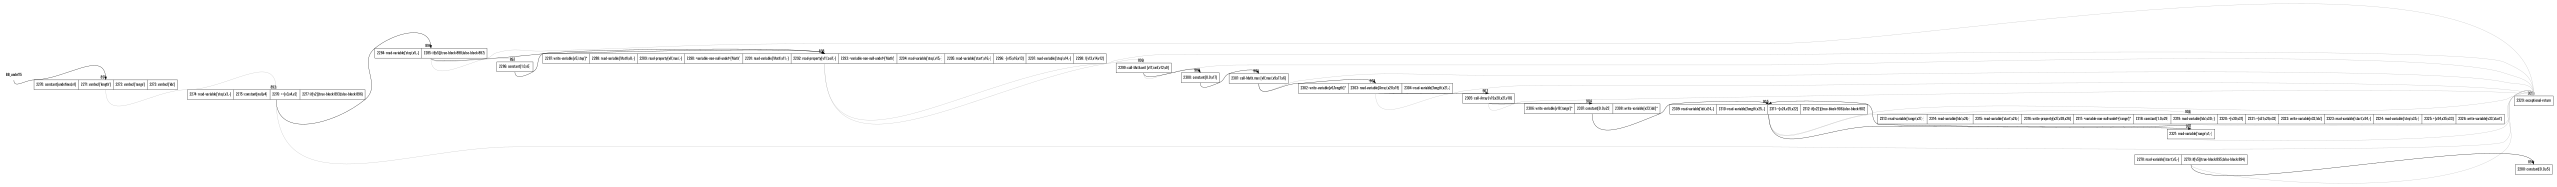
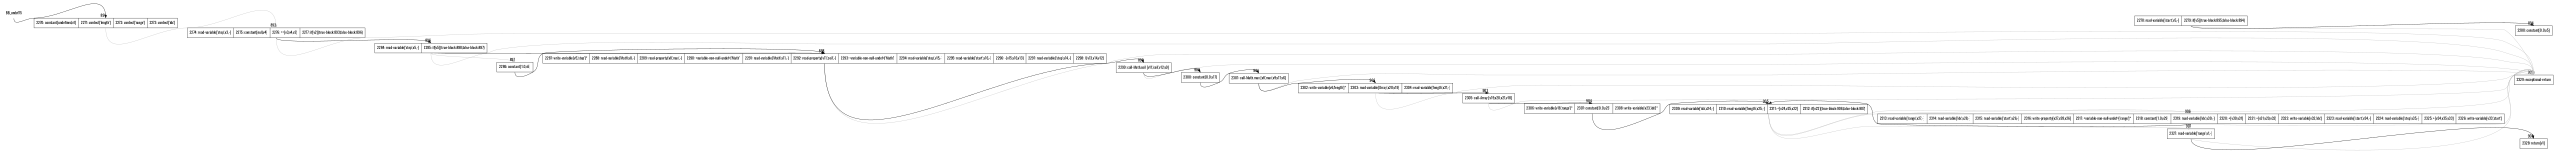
edge "2287: write-variable[v5,'step']*" -> "2299: call-Math.ceil [v11,'ceil',v12,v9]": color gray -> black
edge "2309: read-variable['idx',v24,-]" -> "2327: read-variable['range',v1,-]": color black -> gray
node "2328: return[v1]": added
